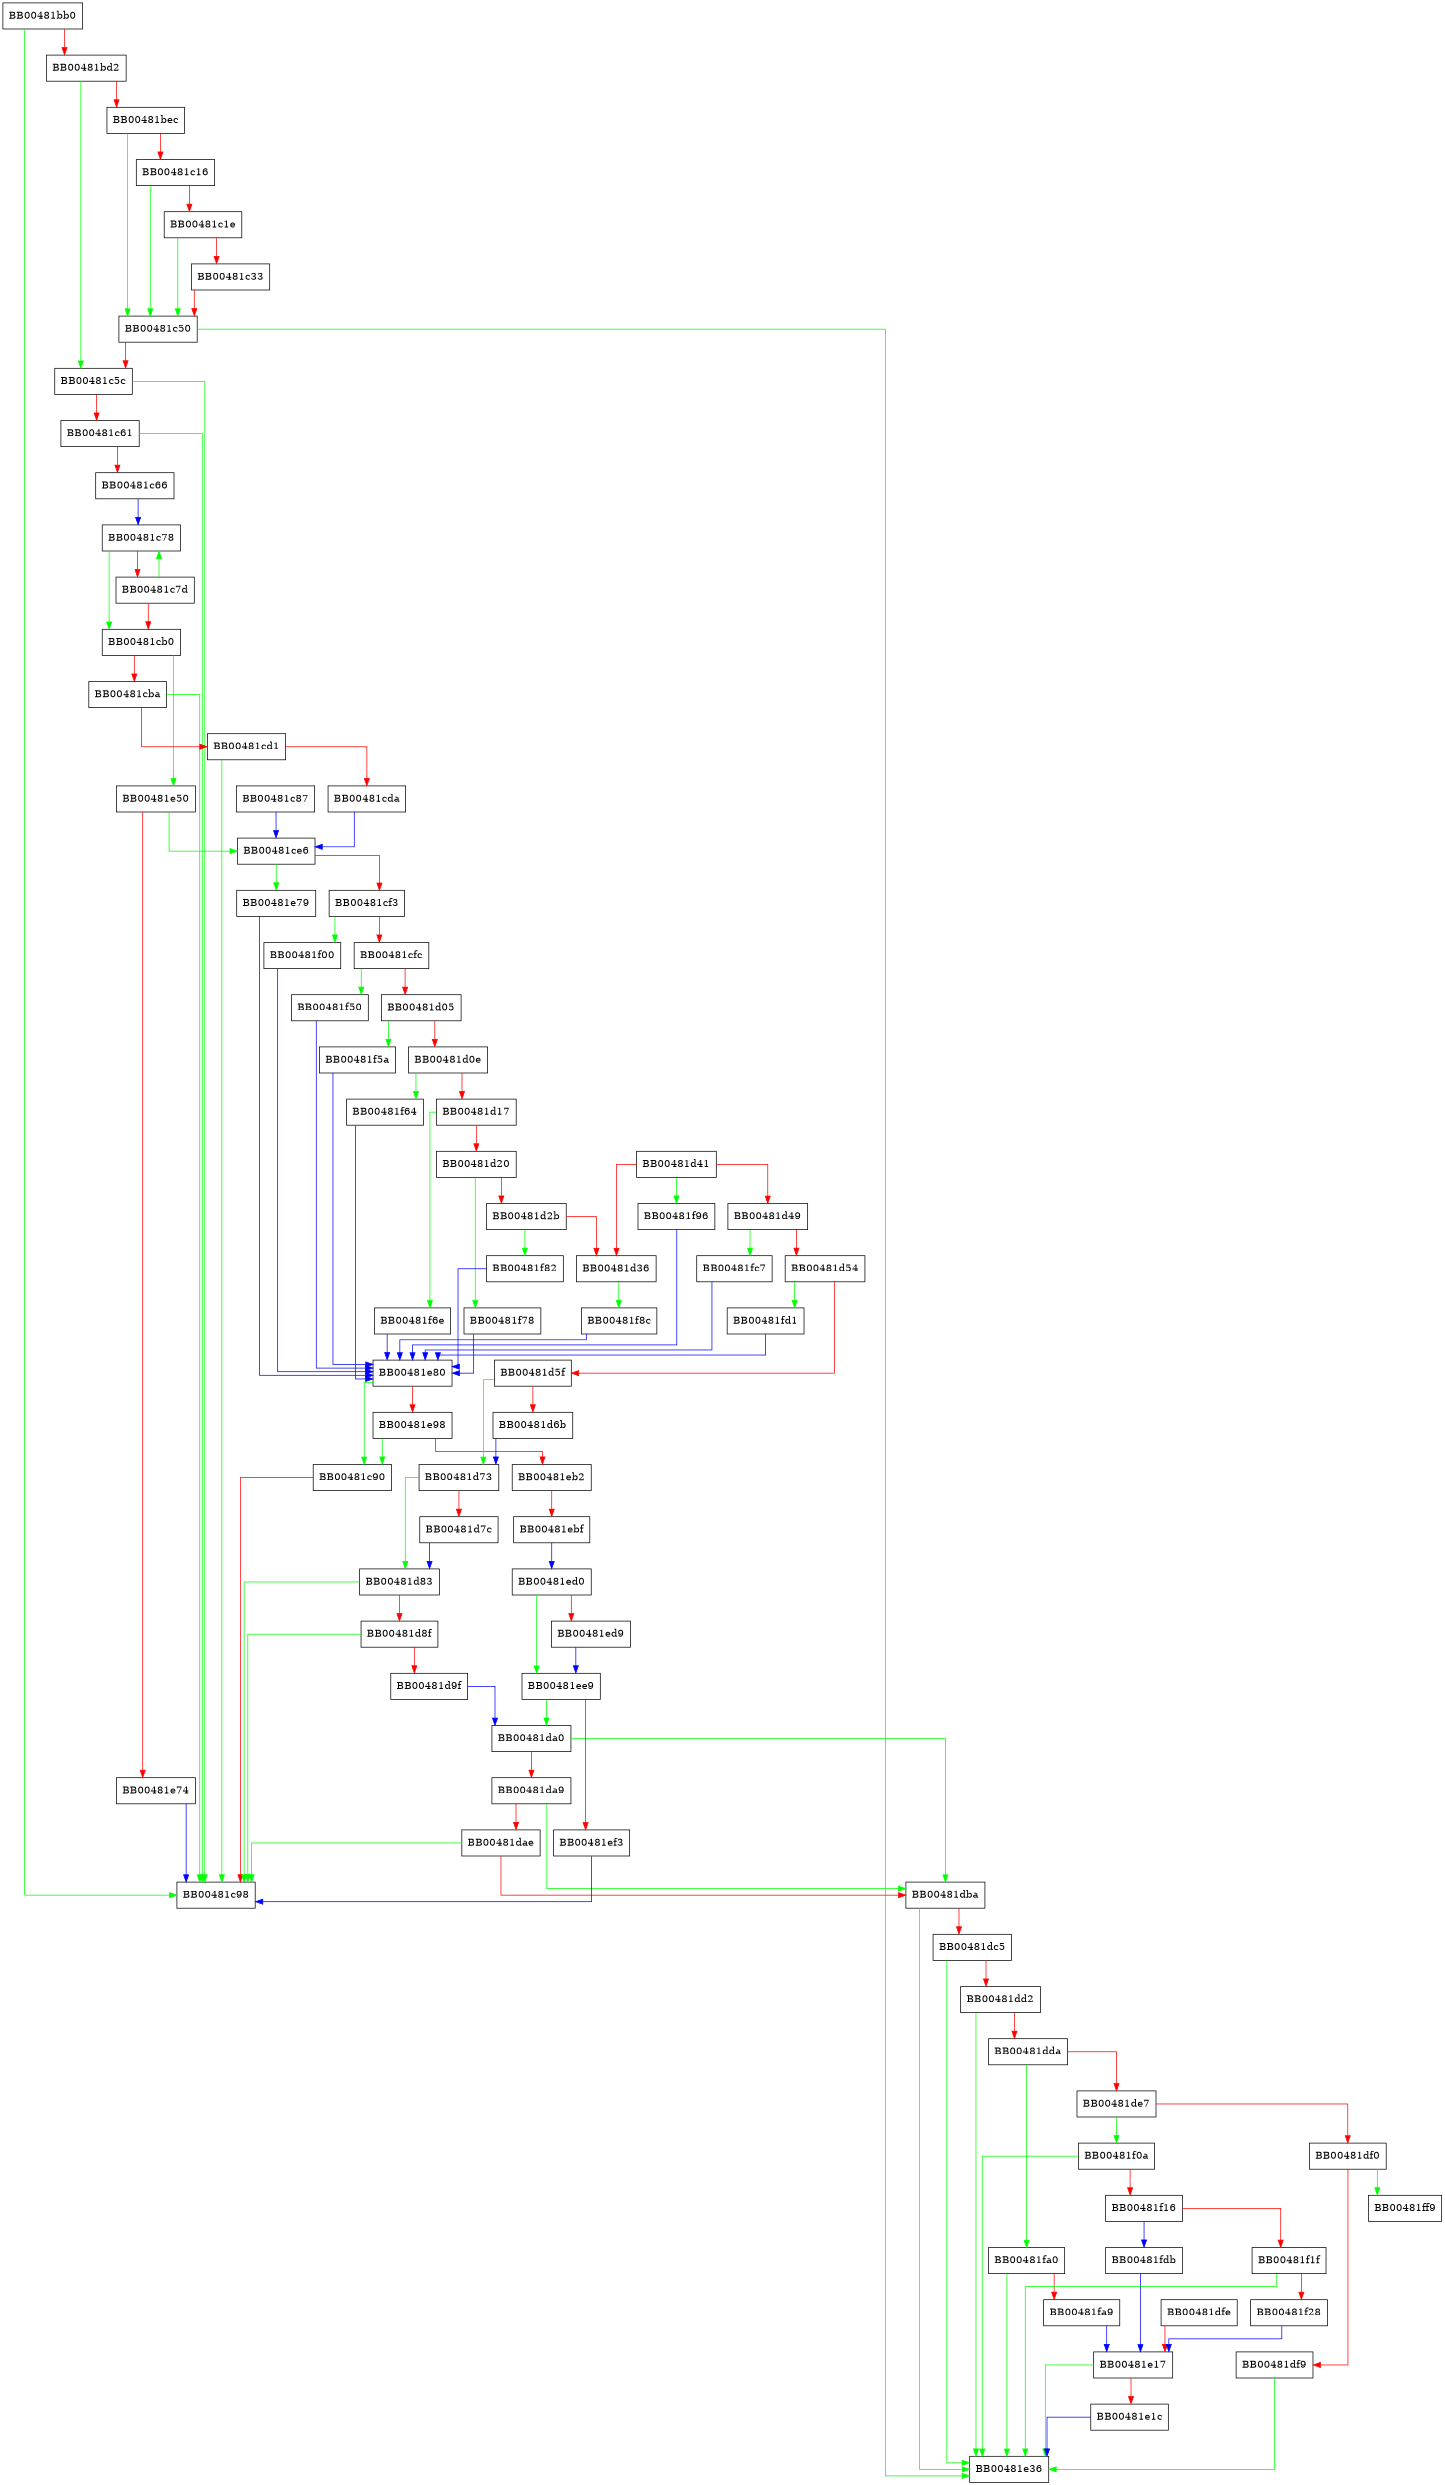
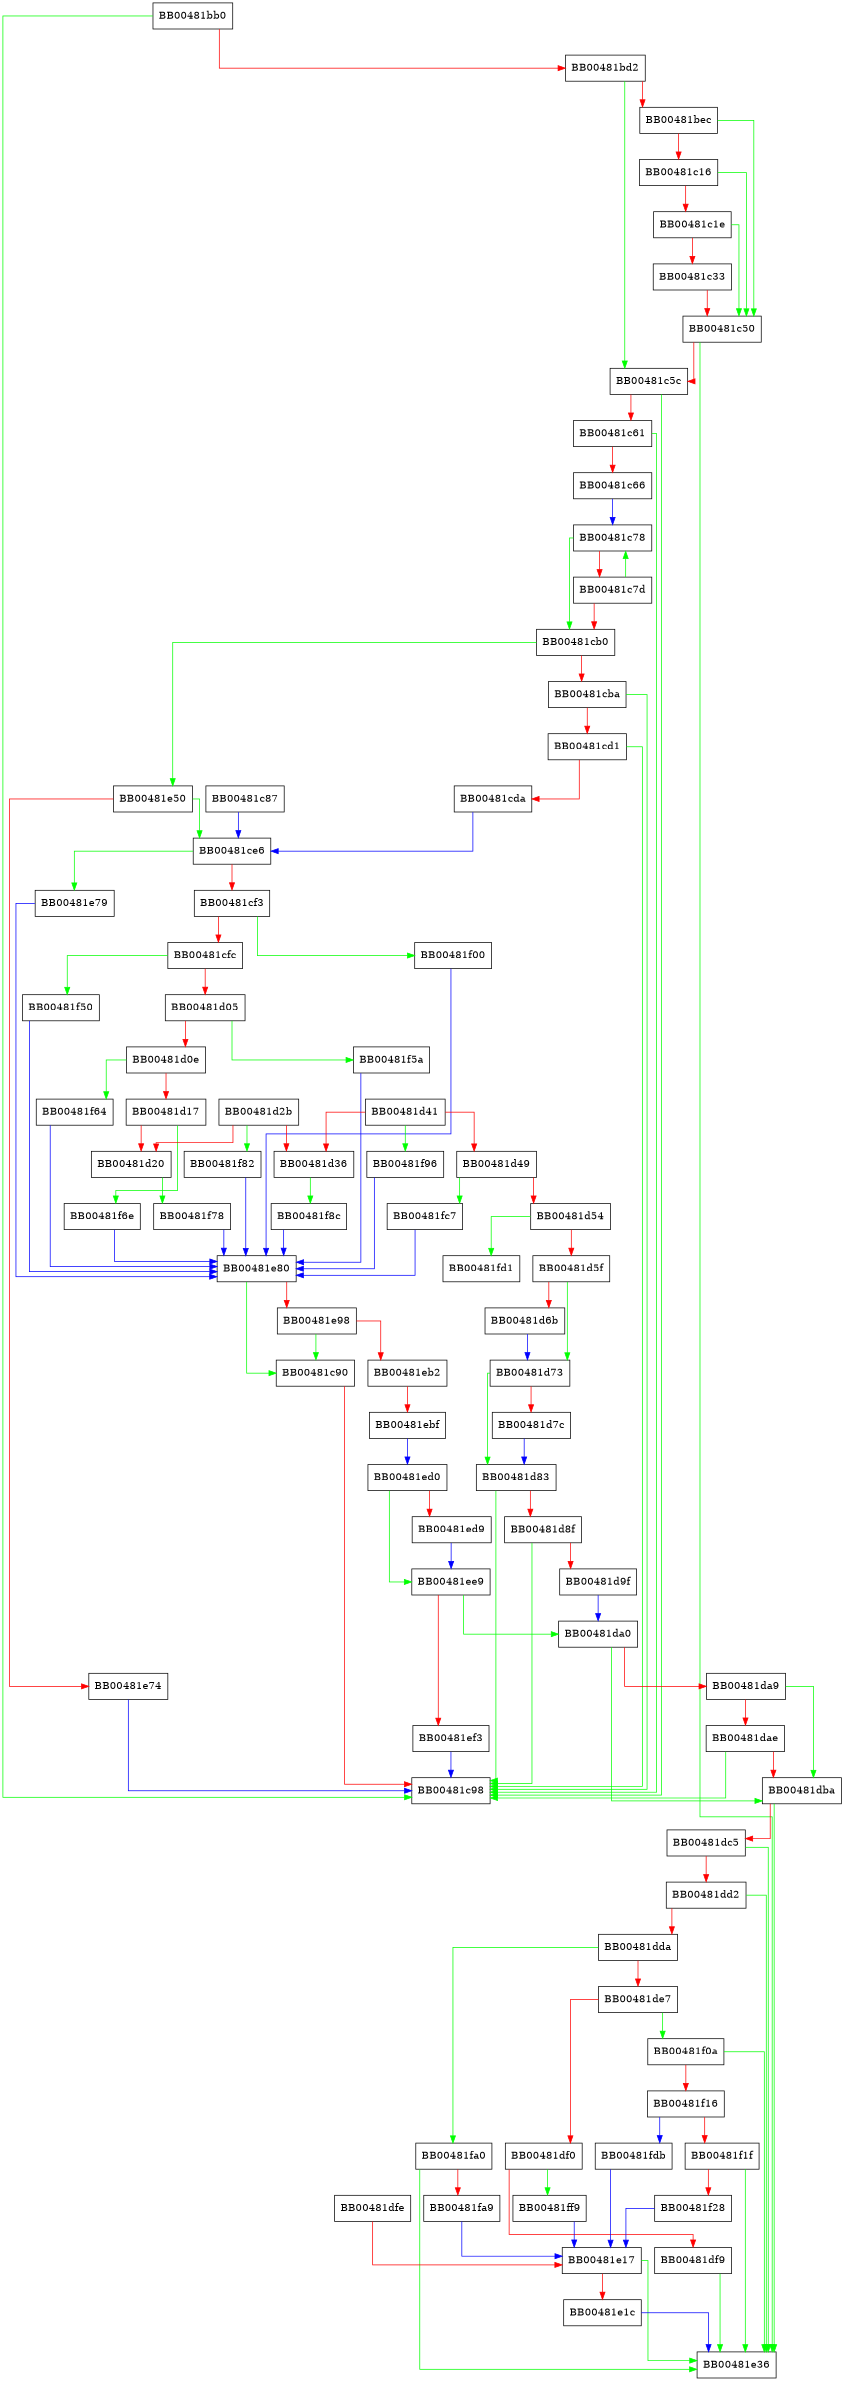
edge "BB00481d20" -> "BB00481d2b": reversed
edge "BB00481fd1" -> "BB00481e80": removed
edge "BB00481ff9" -> "BB00481e17": added
